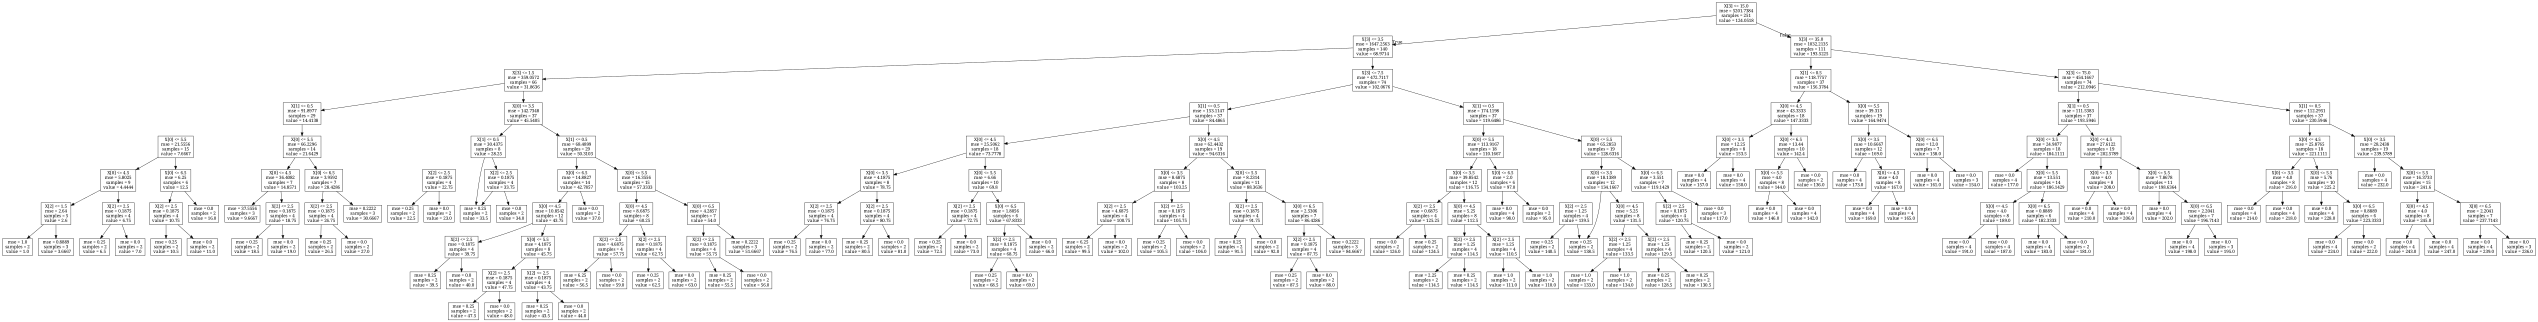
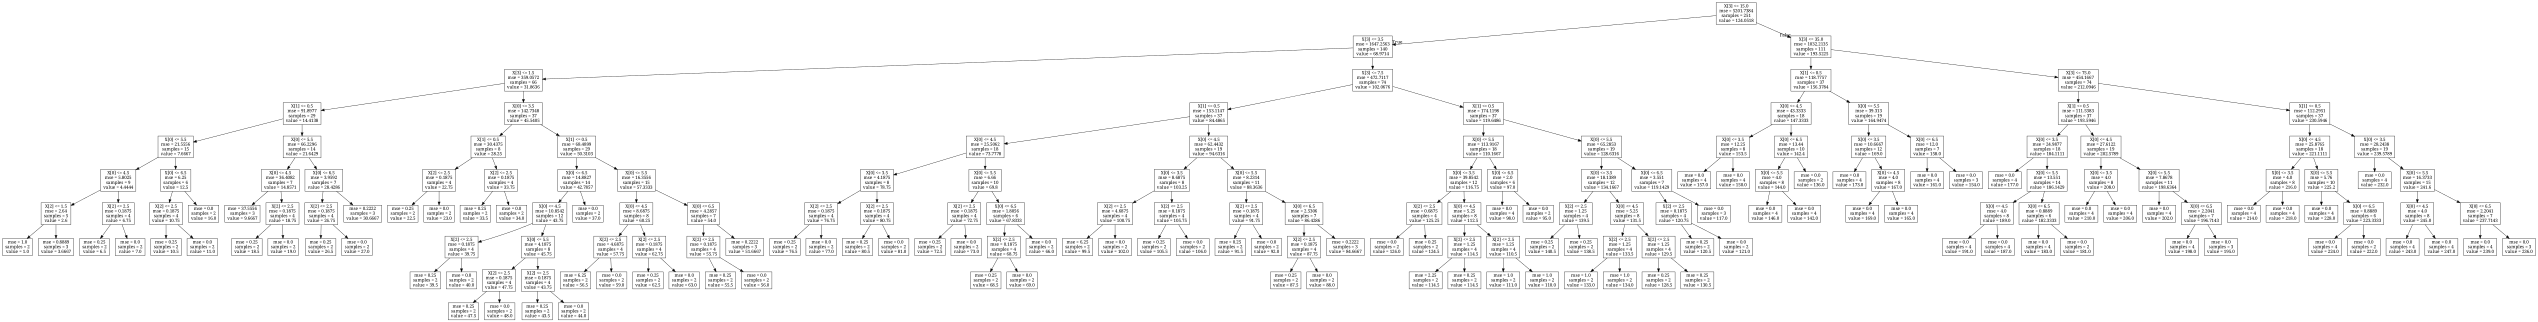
edge "X[1] <= 0.5 mse = 91.8977 samples = 29 value = 14.4138" -> "X[0] <= 5.5 mse = 21.5556 samples = 15 value = 7.6667": added
edge "X[1] <= 0.5 mse = 30.4375 samples = 8 value = 28.25" -> "mse = 0.25 samples = 2 value = 33.5": now "X[1] <= 0.5 mse = 30.4375 samples = 8 value = 28.25" -> "X[2] <= 2.5 mse = 0.1875 samples = 4 value = 22.75"
edge "X[0] <= 3.5 mse = 18.1389 samples = 12 value = 134.1667" -> "mse = 0.25 samples = 2 value = 138.5": now "X[0] <= 3.5 mse = 18.1389 samples = 12 value = 134.1667" -> "X[2] <= 2.5 mse = 1.25 samples = 4 value = 139.5"
